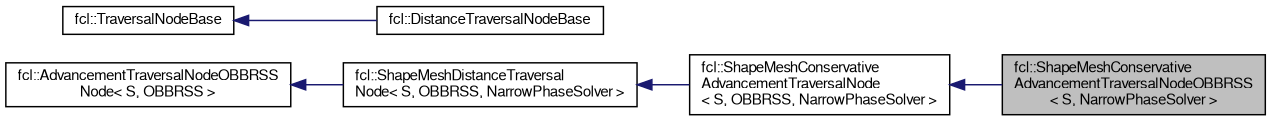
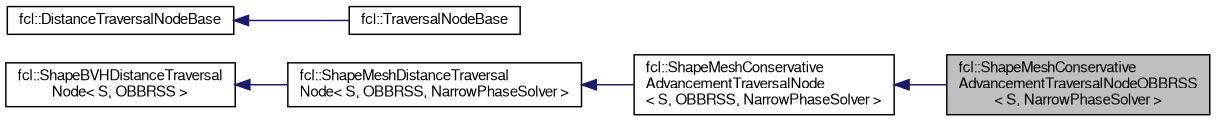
edge "fcl::DistanceTraversalNodeBase" -> "fcl::TraversalNodeBase": reversed
node "fcl::AdvancementTraversalNodeOBBRSS Node< S, OBBRSS >": label "fcl::AdvancementTraversalNodeOBBRSS Node< S, OBBRSS >" -> "fcl::ShapeBVHDistanceTraversal Node< S, OBBRSS >"
